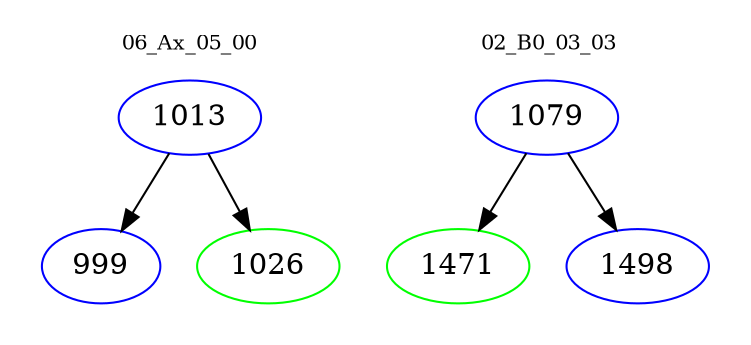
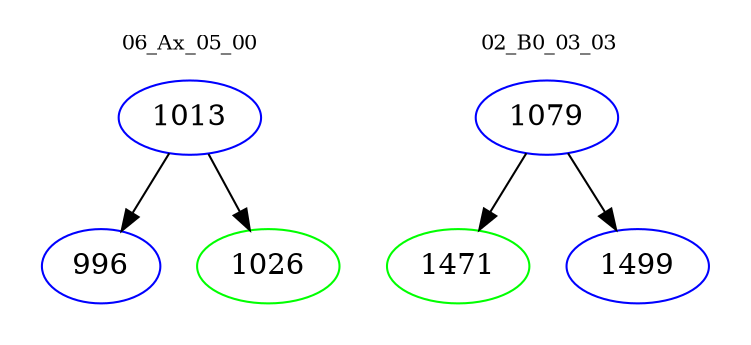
node "999": label "999" -> "996"
node "1498": label "1498" -> "1499"
